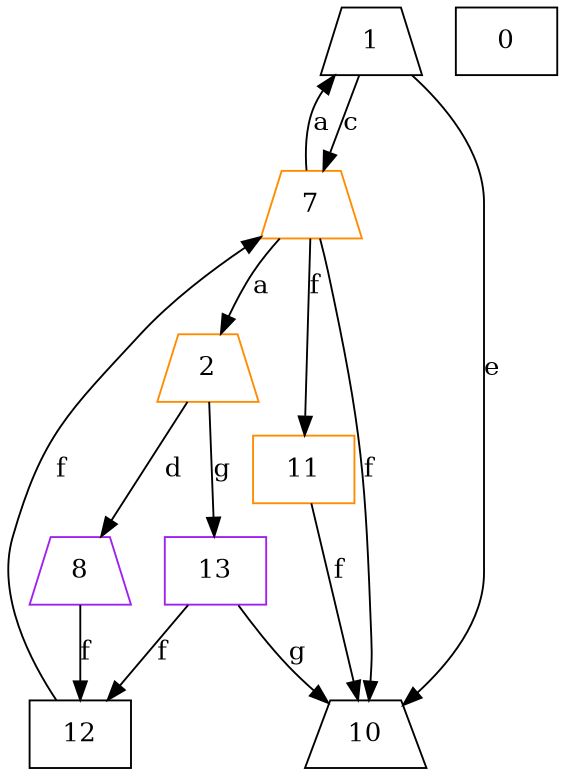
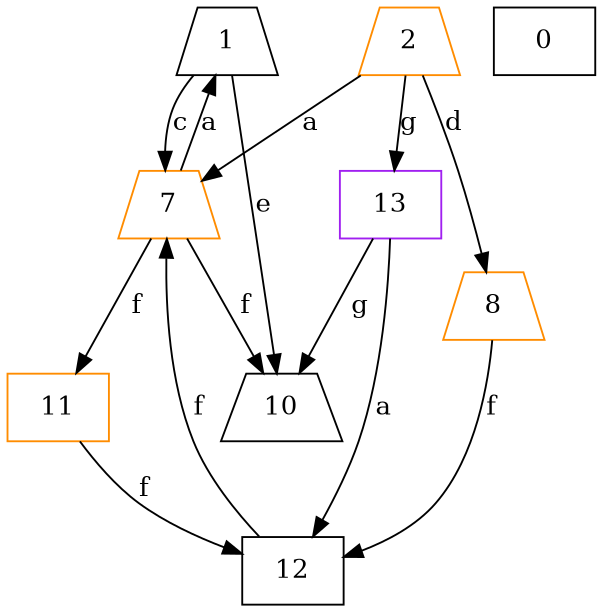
edge "7" -> "2": reversed
node "8": color purple -> darkorange
edge "11" -> "10": now "11" -> "12"
edge "13" -> "12": label "f" -> "a"
